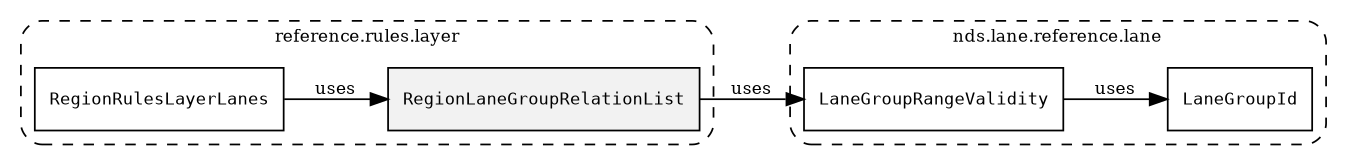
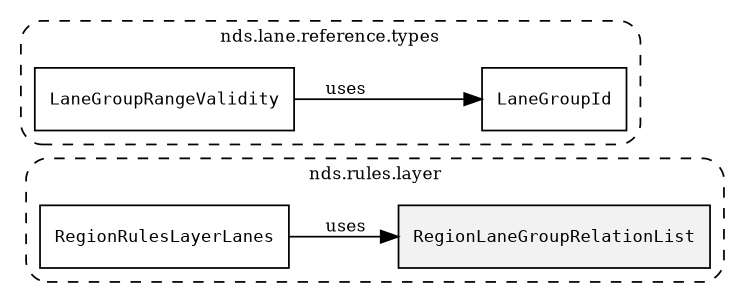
cluster "reference.rules.layer": label "reference.rules.layer" -> "nds.rules.layer"
cluster "nds.lane.reference.lane": label "nds.lane.reference.lane" -> "nds.lane.reference.types"
edge "RegionLaneGroupRelationList" -> "LaneGroupRangeValidity": removed, label "uses"
